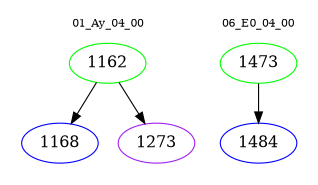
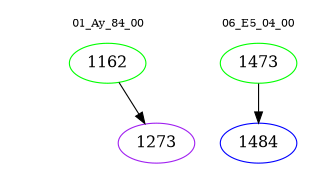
cluster "01_Ay_04_00": label "01_Ay_04_00" -> "01_Ay_84_00"
cluster "06_E0_04_00": label "06_E0_04_00" -> "06_E5_04_00"
node "1168": removed
